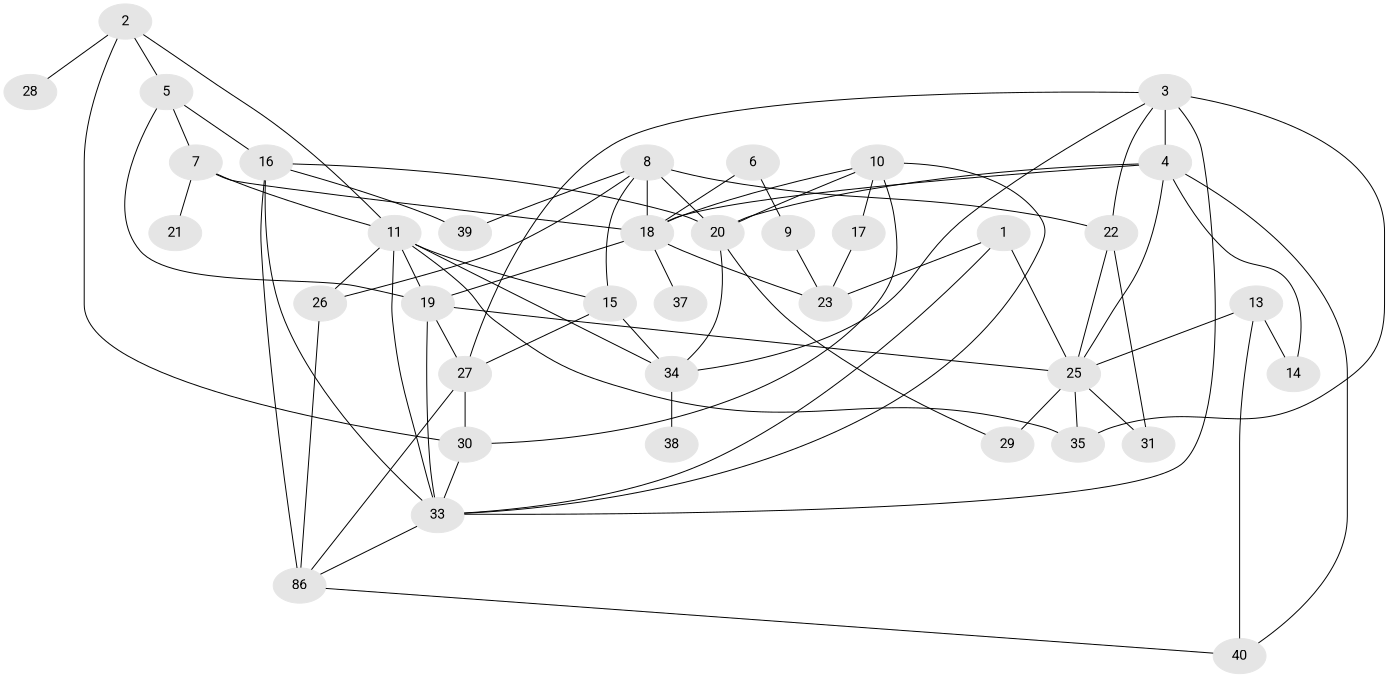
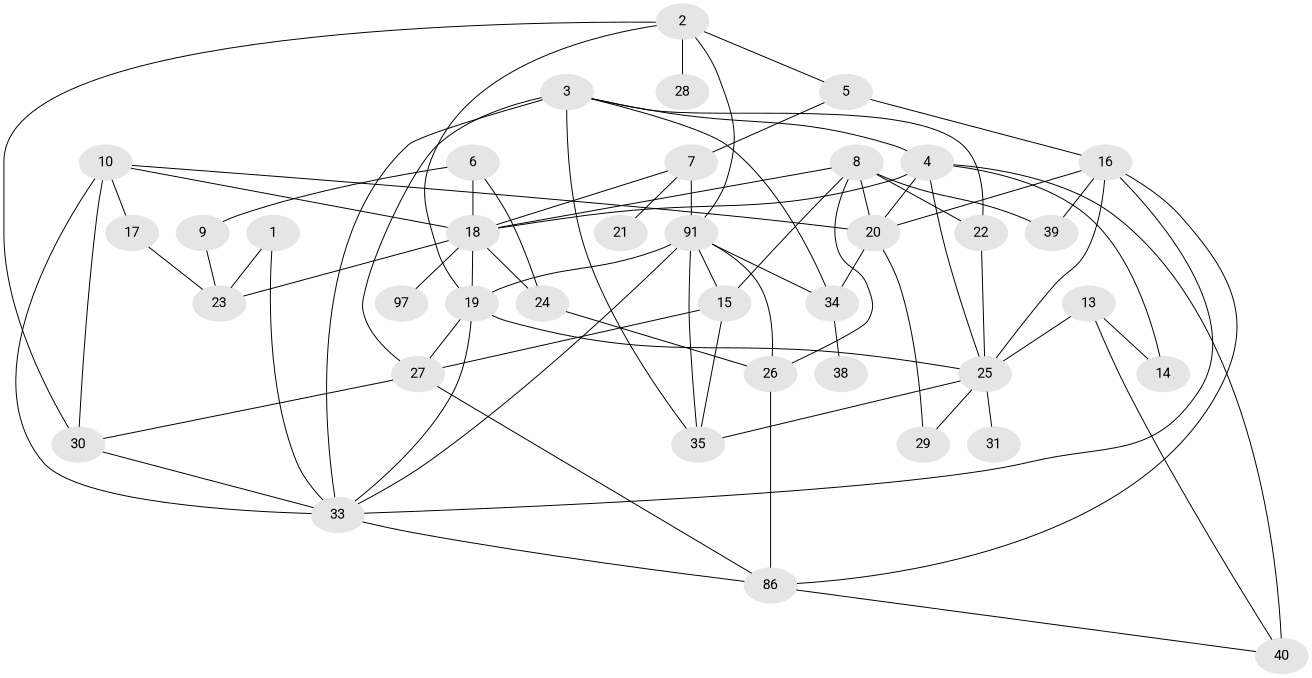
node "11": label "11" -> "91"
edge "5" -- "19": now "2" -- "19"
edge "1" -- "25": now "16" -- "25"
node "24": added
node "37": label "37" -> "97"
edge "15" -- "34": now "15" -- "35"
edge "22" -- "31": removed
